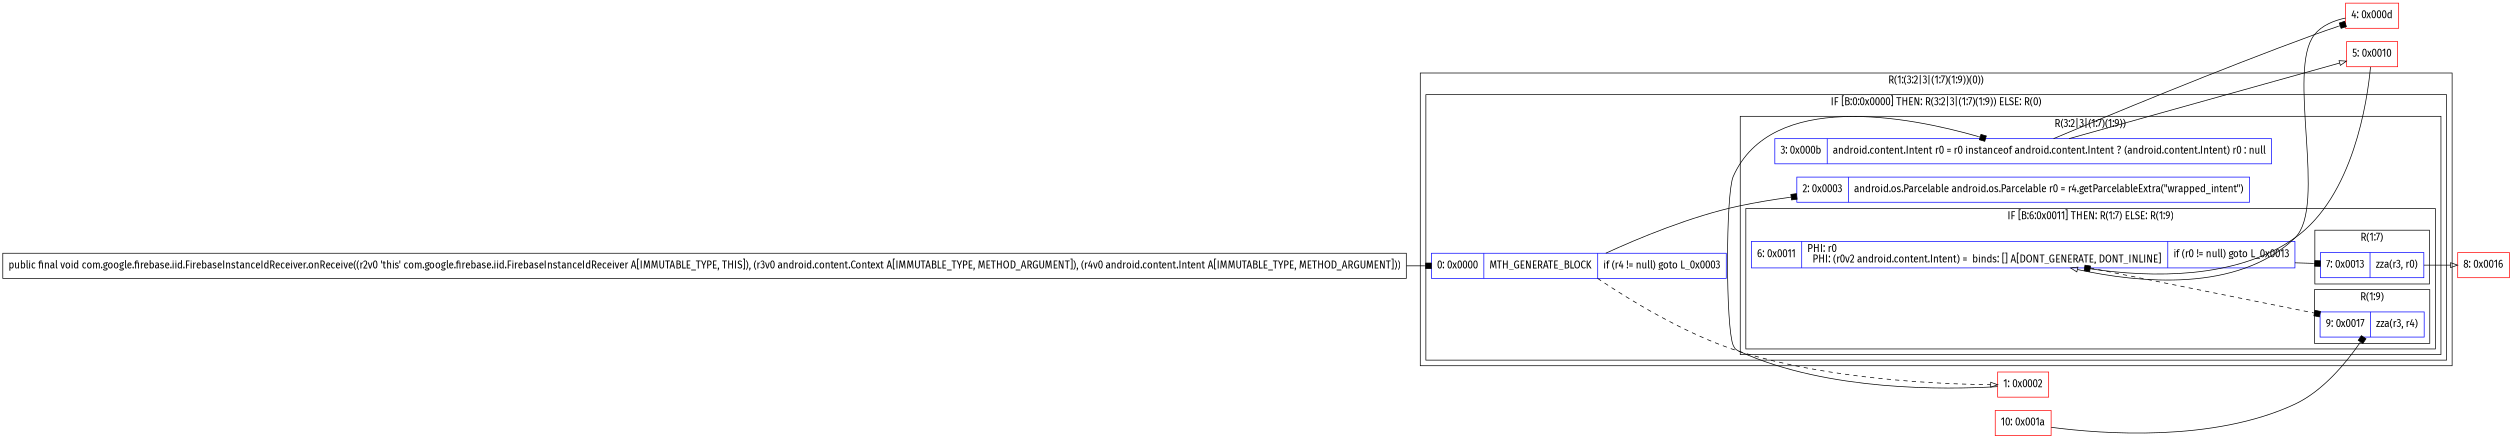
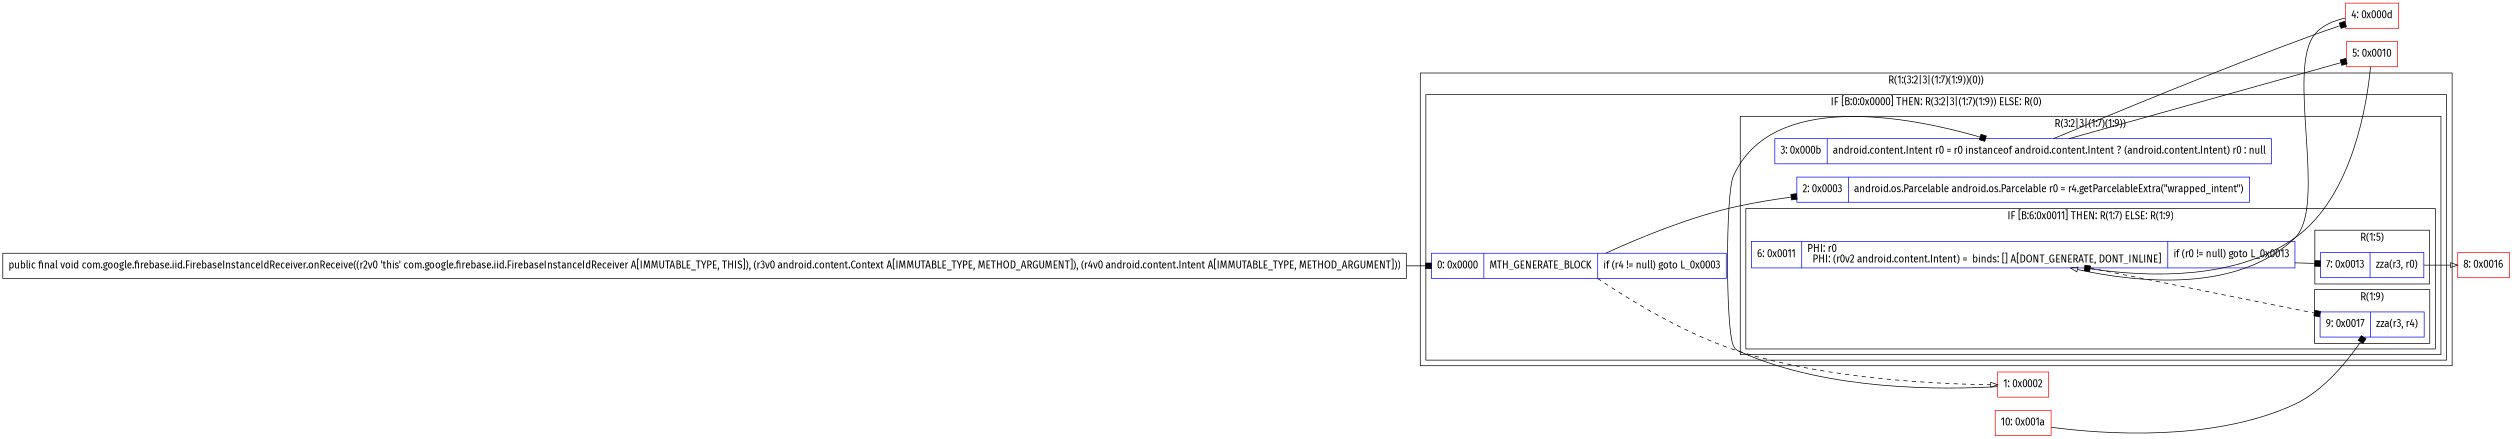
edge "3: 0x000b" -> "5: 0x0010": arrowhead onormal -> box
cluster "R(1:7)": label "R(1:7)" -> "R(1:5)"
